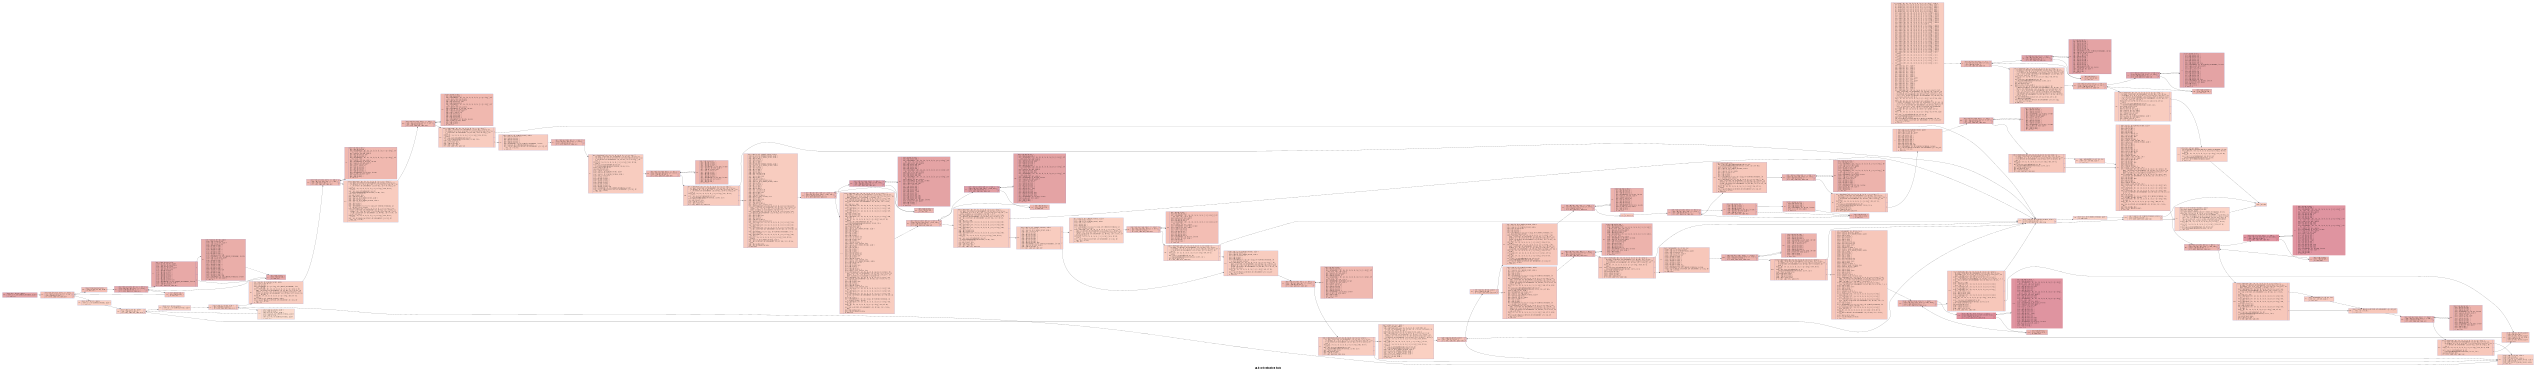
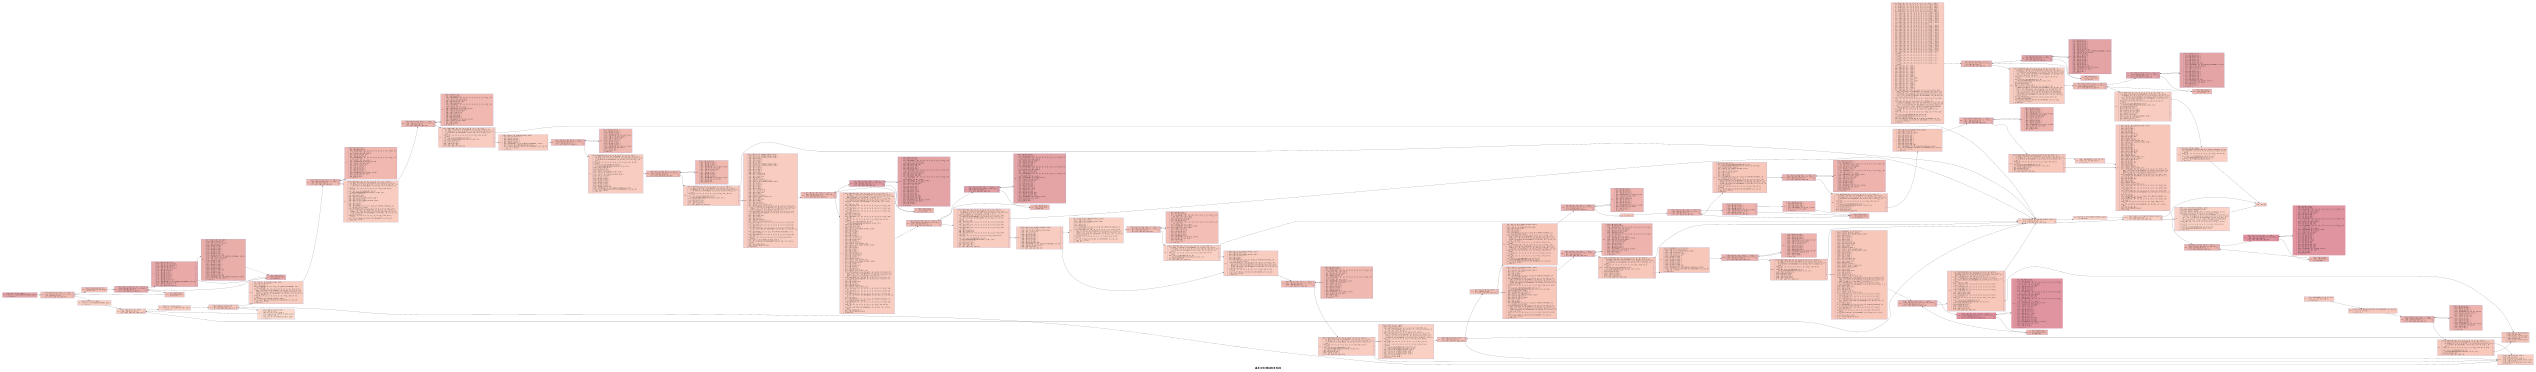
node "315:": added
node "932:": removed
